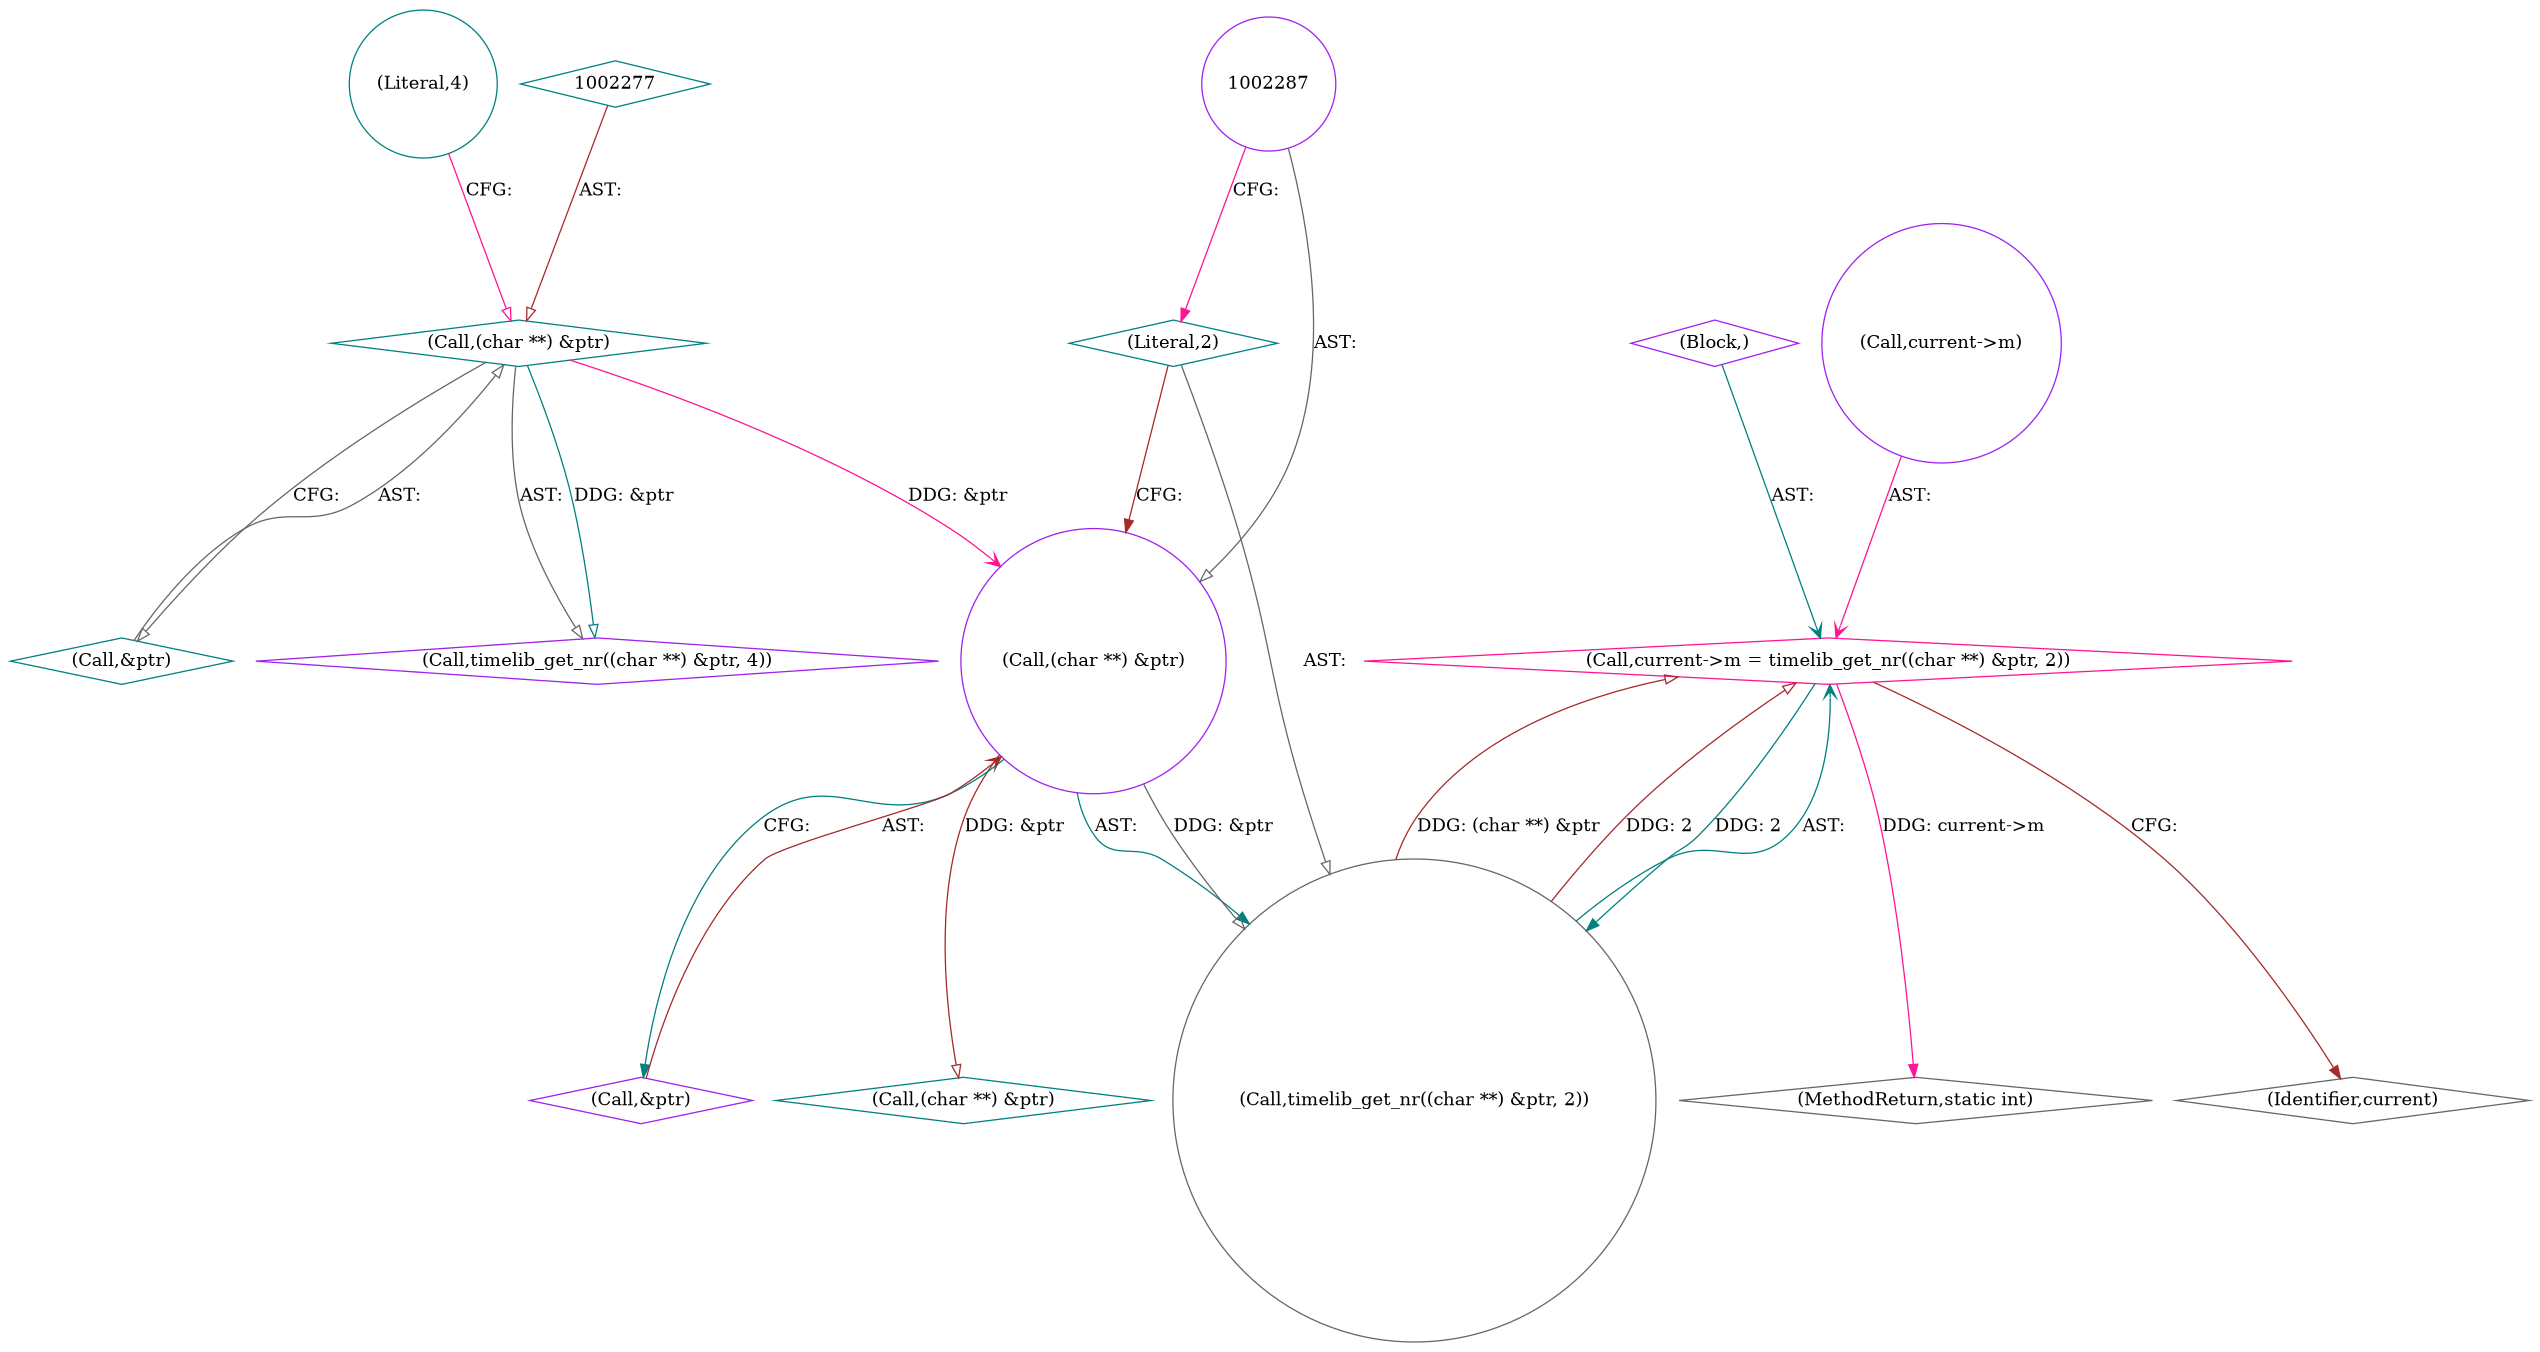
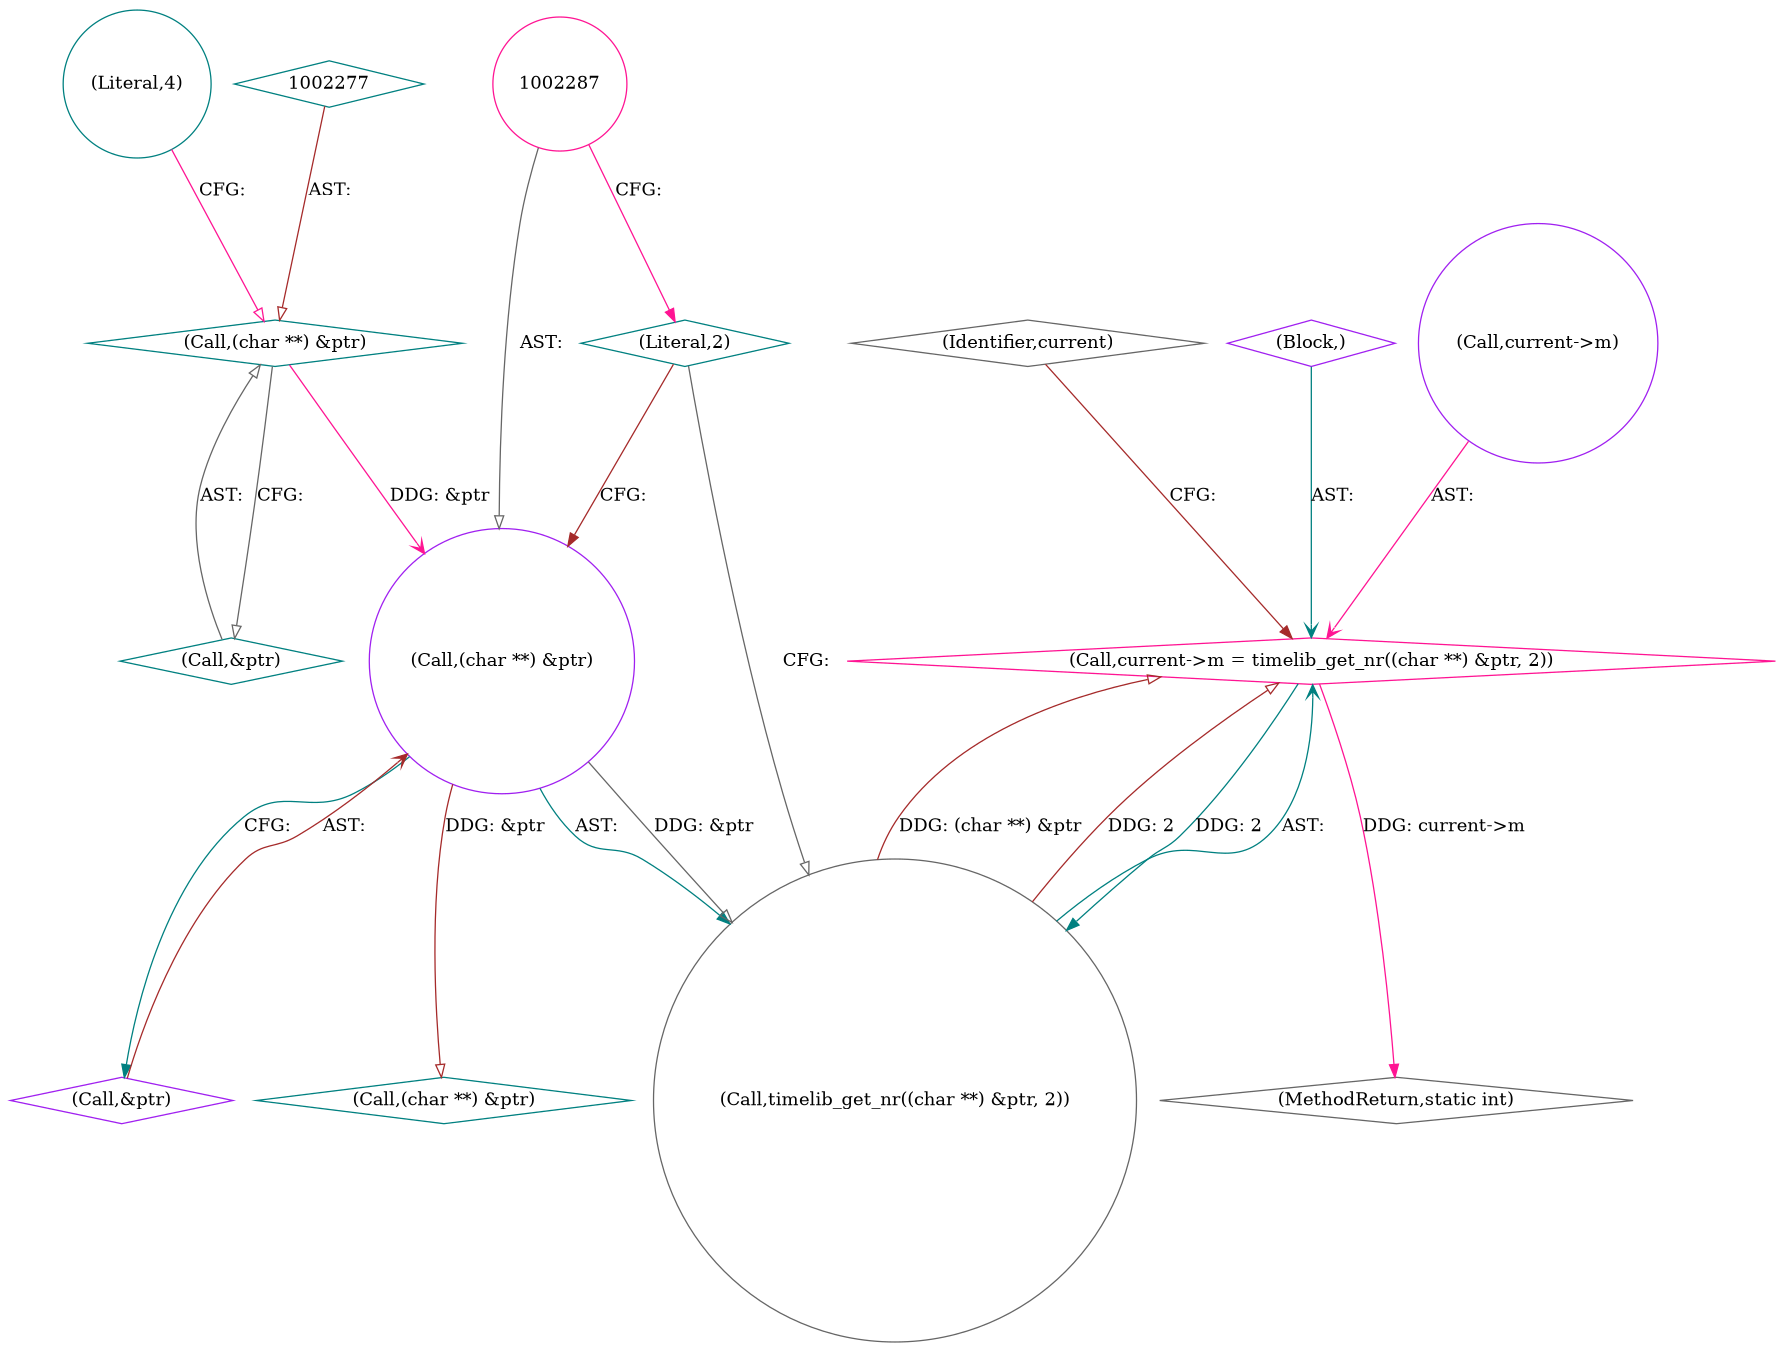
node "1002287": color purple -> deeppink
node "(Call,timelib_get_nr((char **) &ptr, 4))": removed
edge "(Literal,2)" -> "(Call,timelib_get_nr((char **) &ptr, 2))": label "AST: " -> "CFG: "
edge "(Call,current->m = timelib_get_nr((char **) &ptr, 2))" -> "(Identifier,current)": reversed
